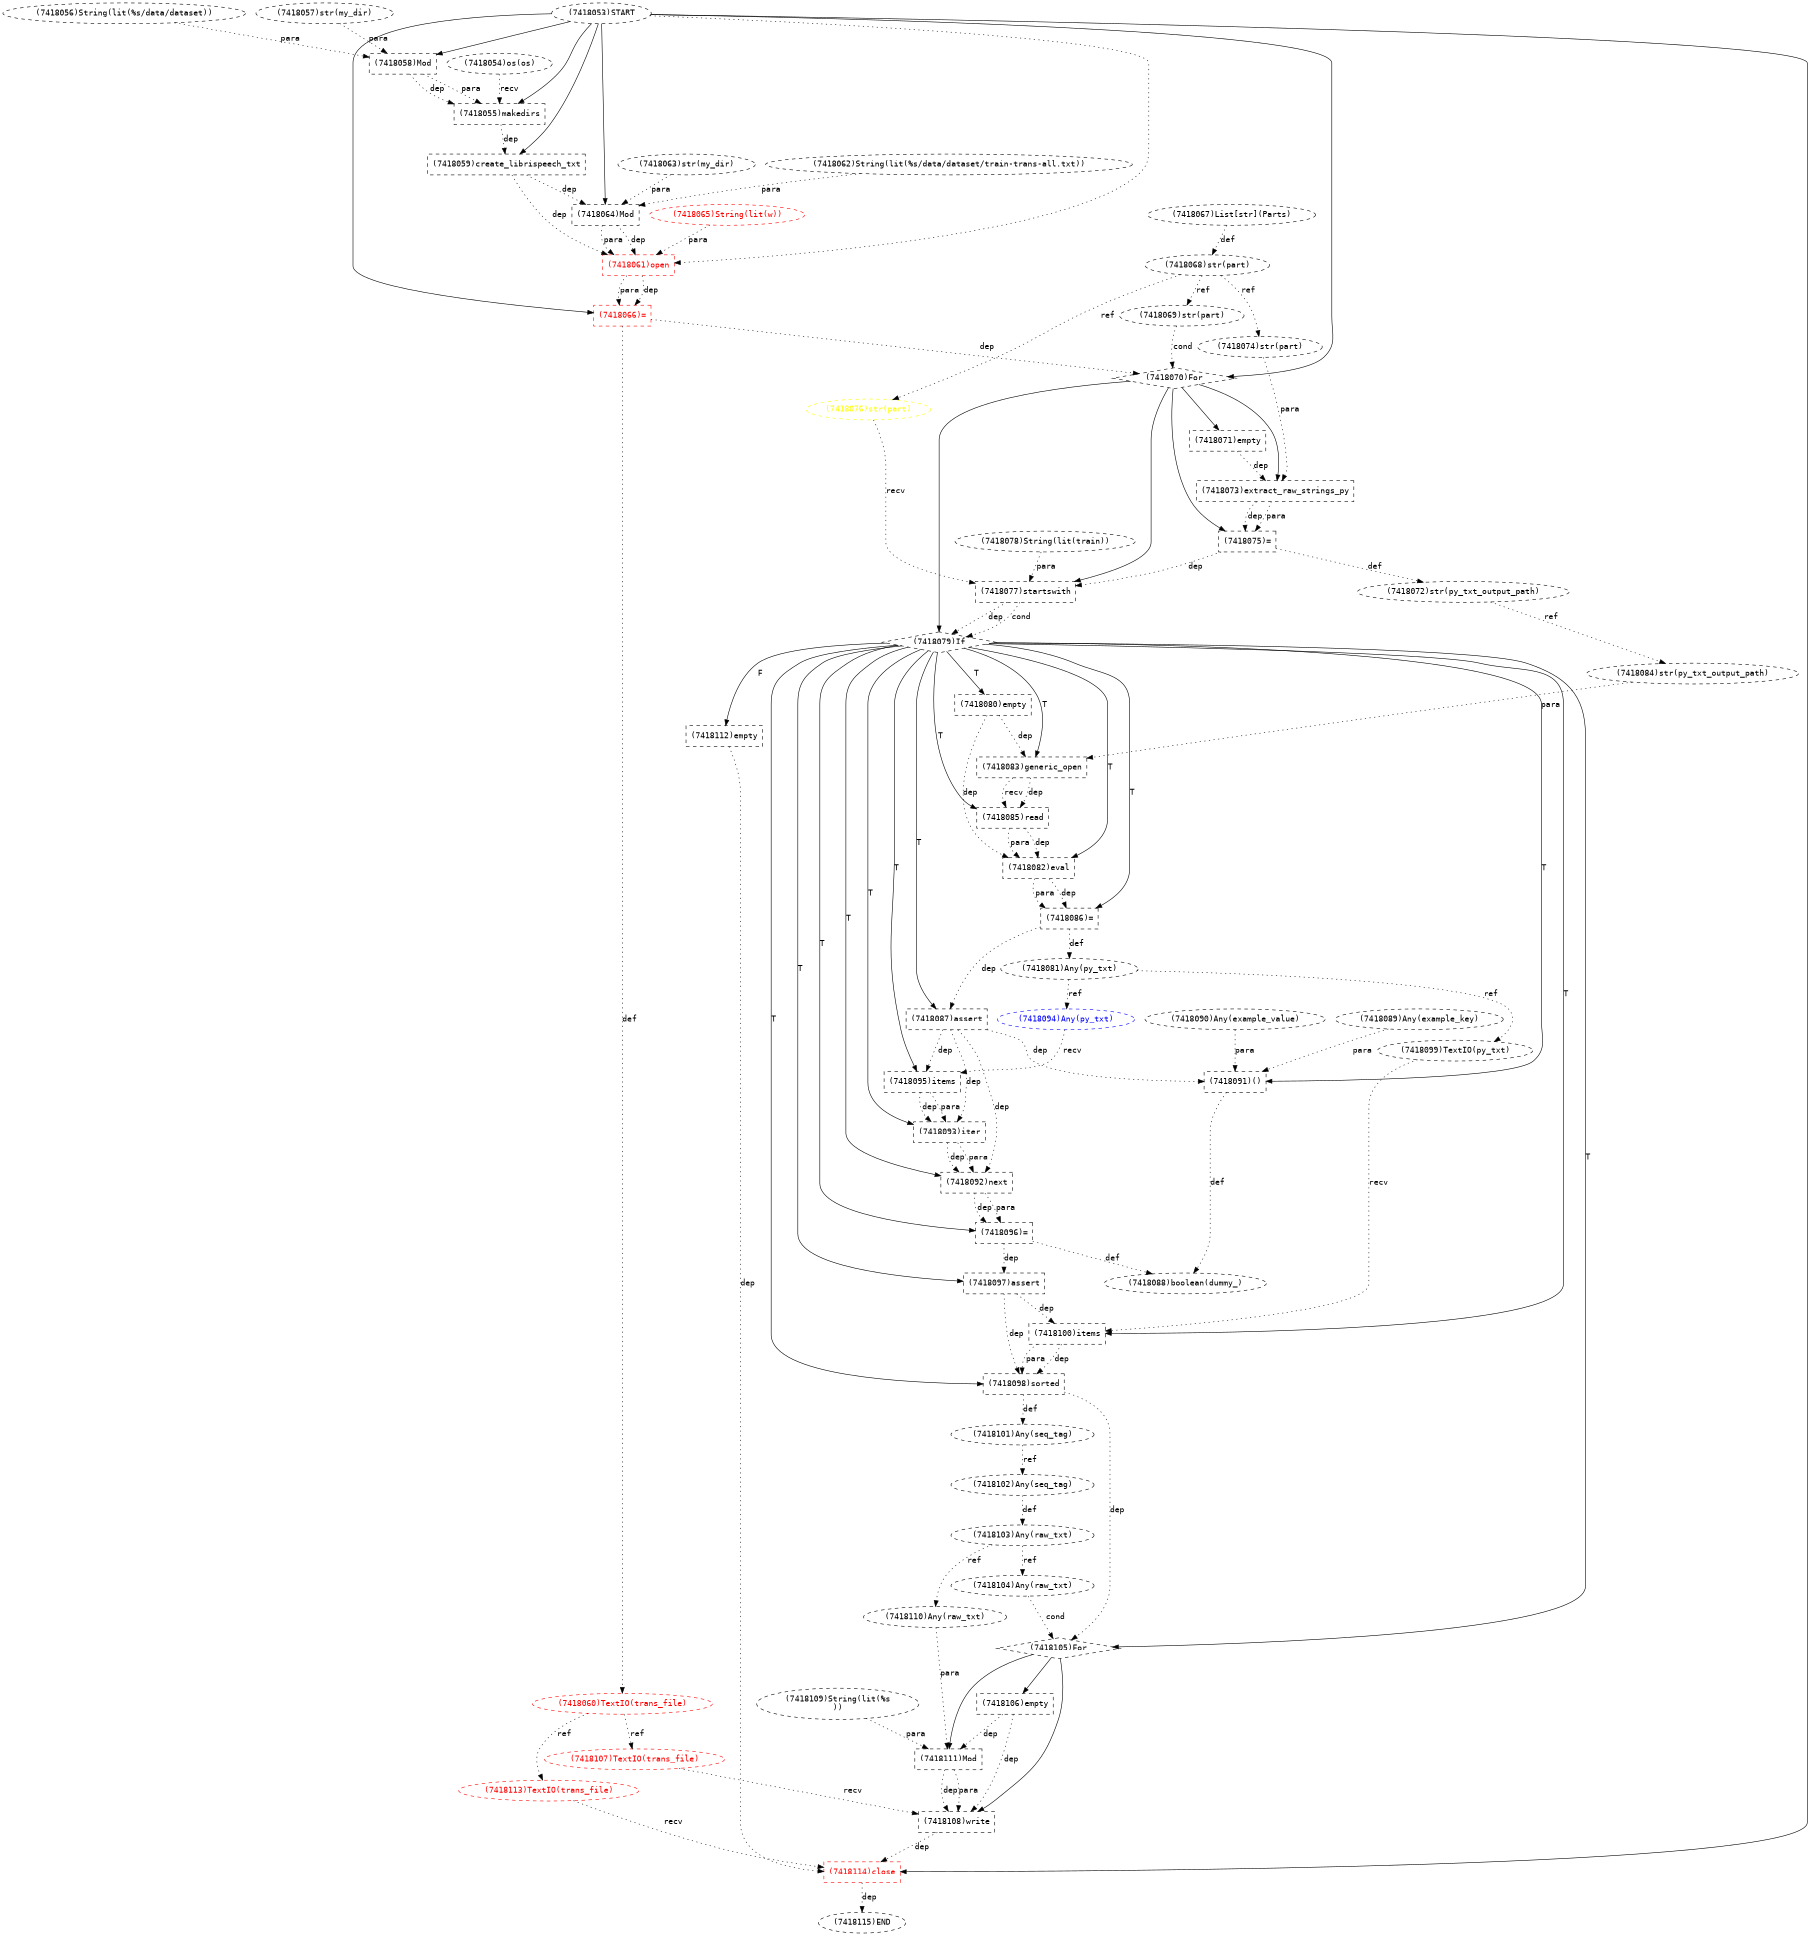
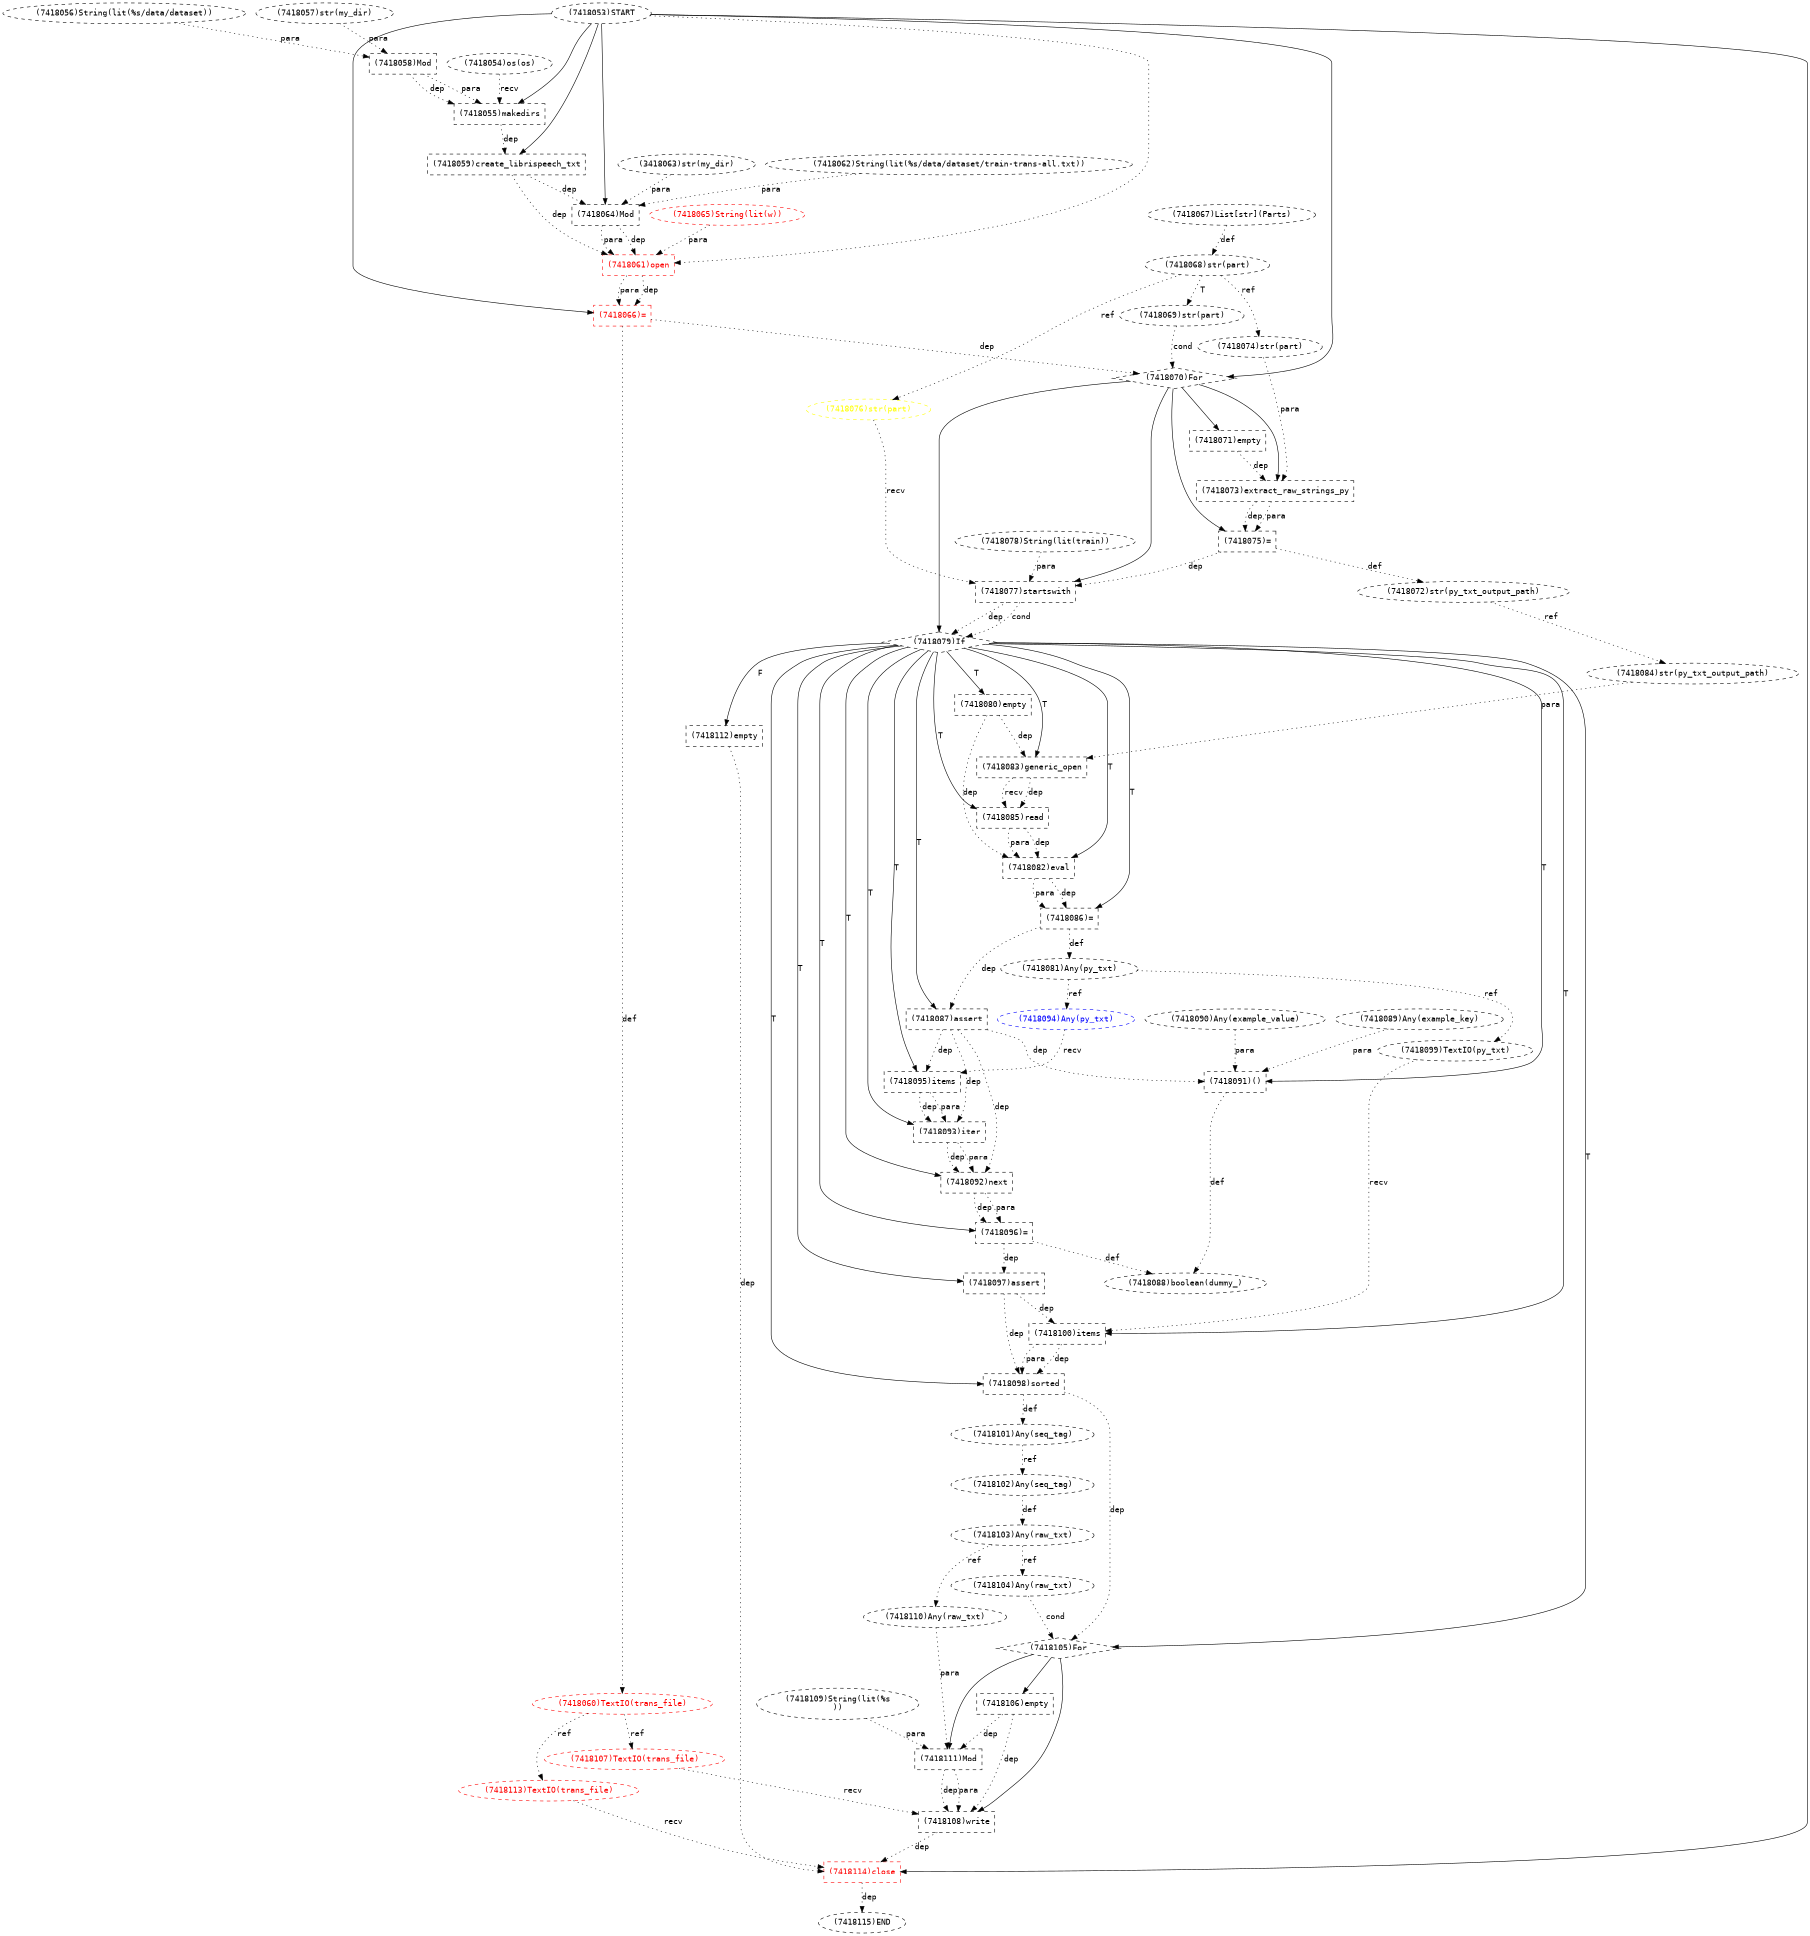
edge "(7418053)START" -> "(7418058)Mod": removed
node "(7418063)str(my_dir)": label "(7418063)str(my_dir)" -> "(3418063)str(my_dir)"
edge "(7418068)str(part)" -> "(7418069)str(part)": label "ref" -> "T"
